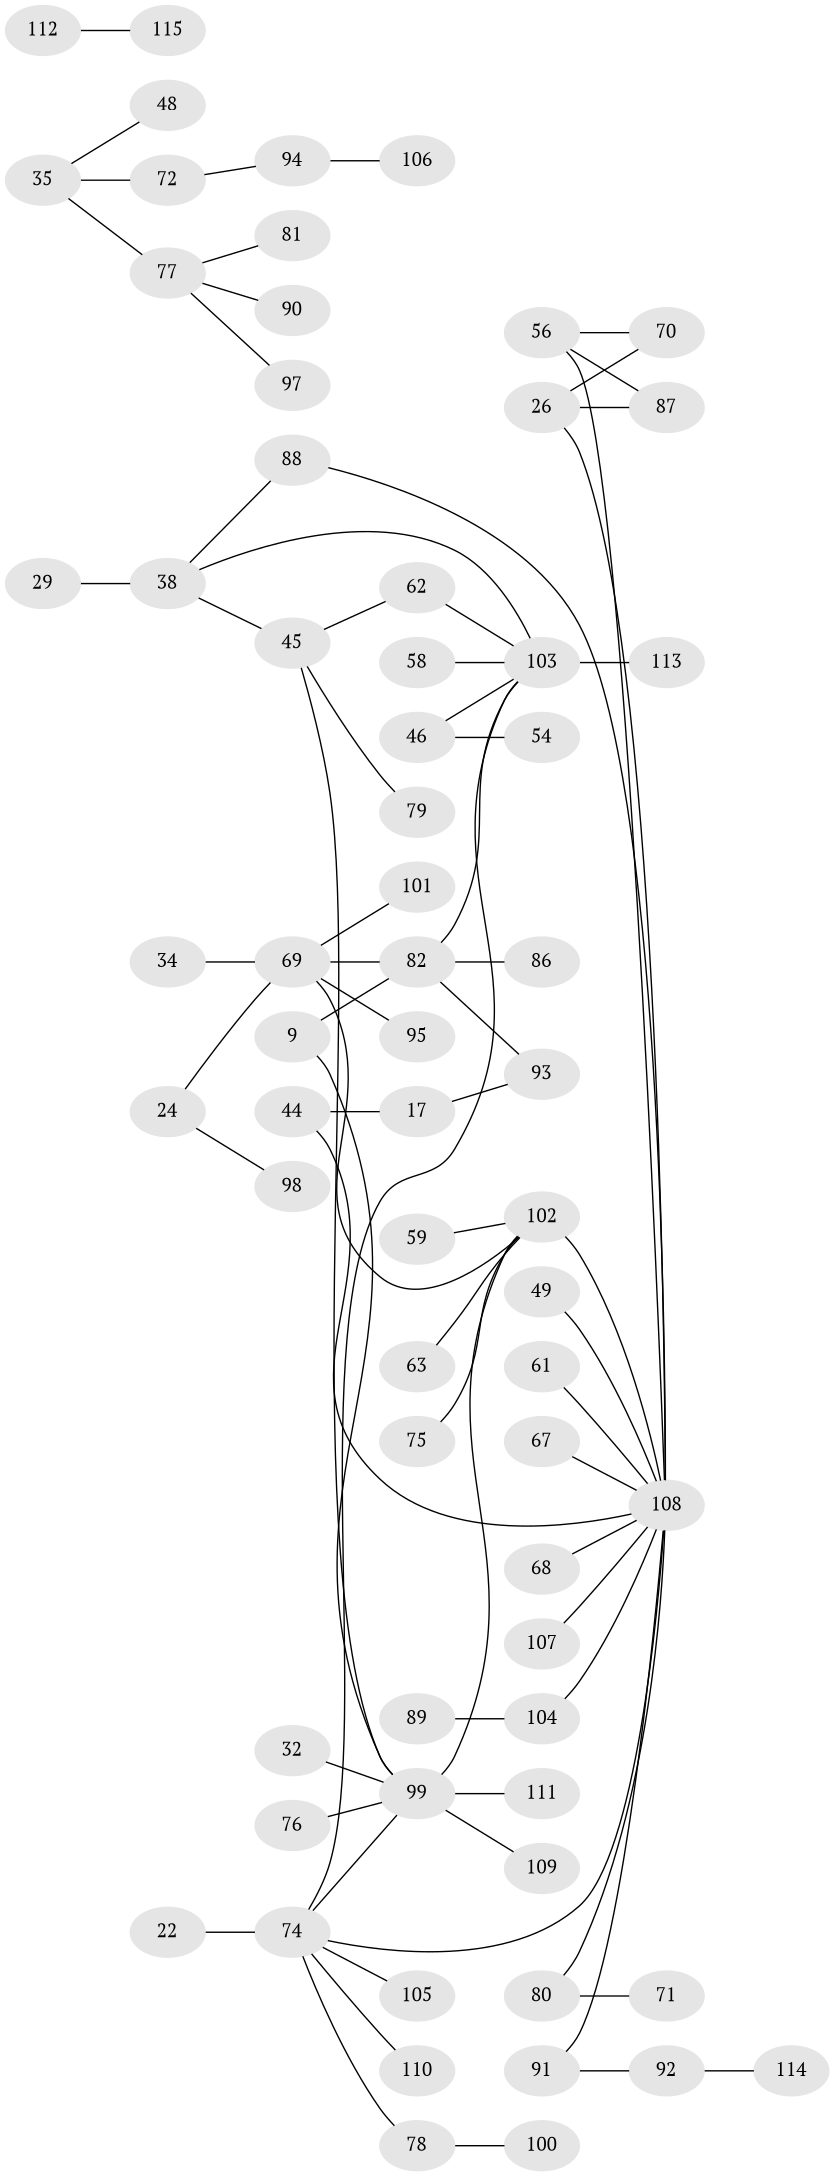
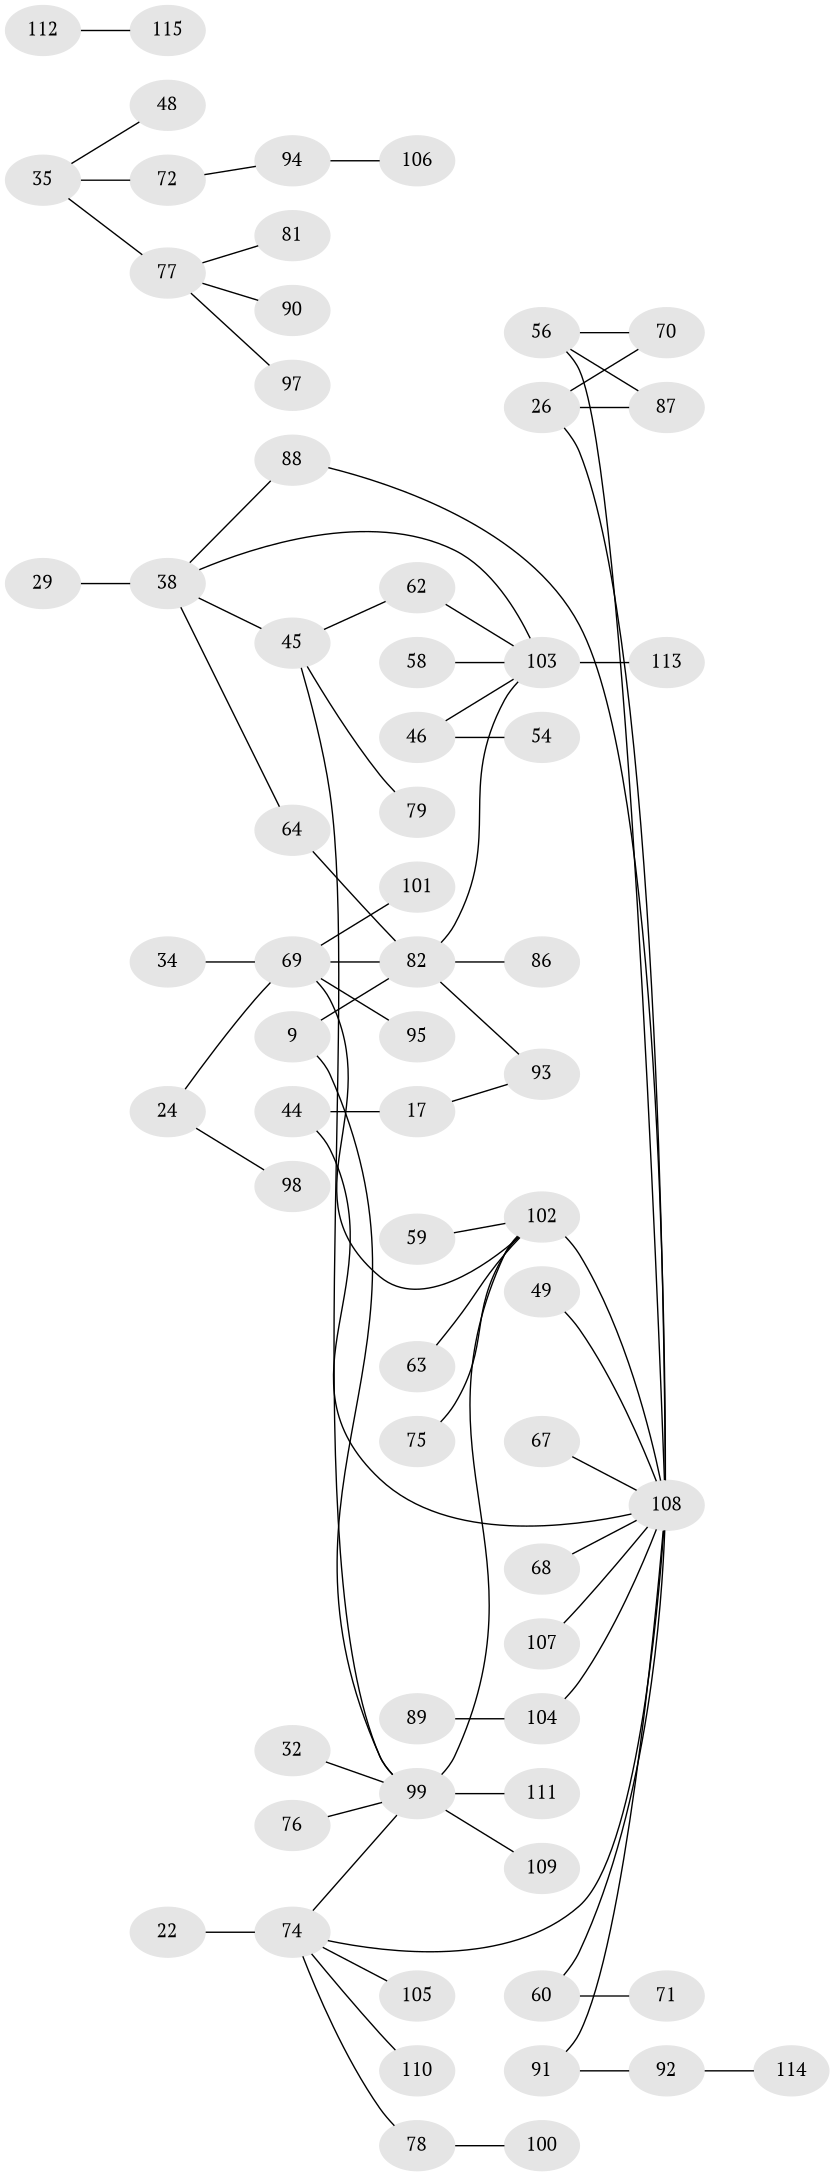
node "64": added
edge "103" -- "74": removed
node "61": removed
node "80": label "80" -> "60"
